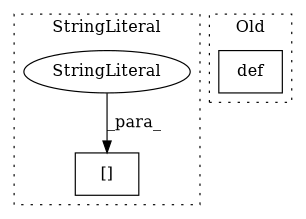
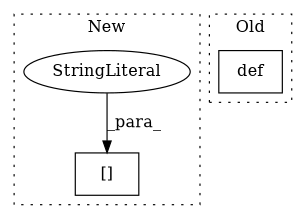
cluster "StringLiteral": label "StringLiteral" -> "New"
